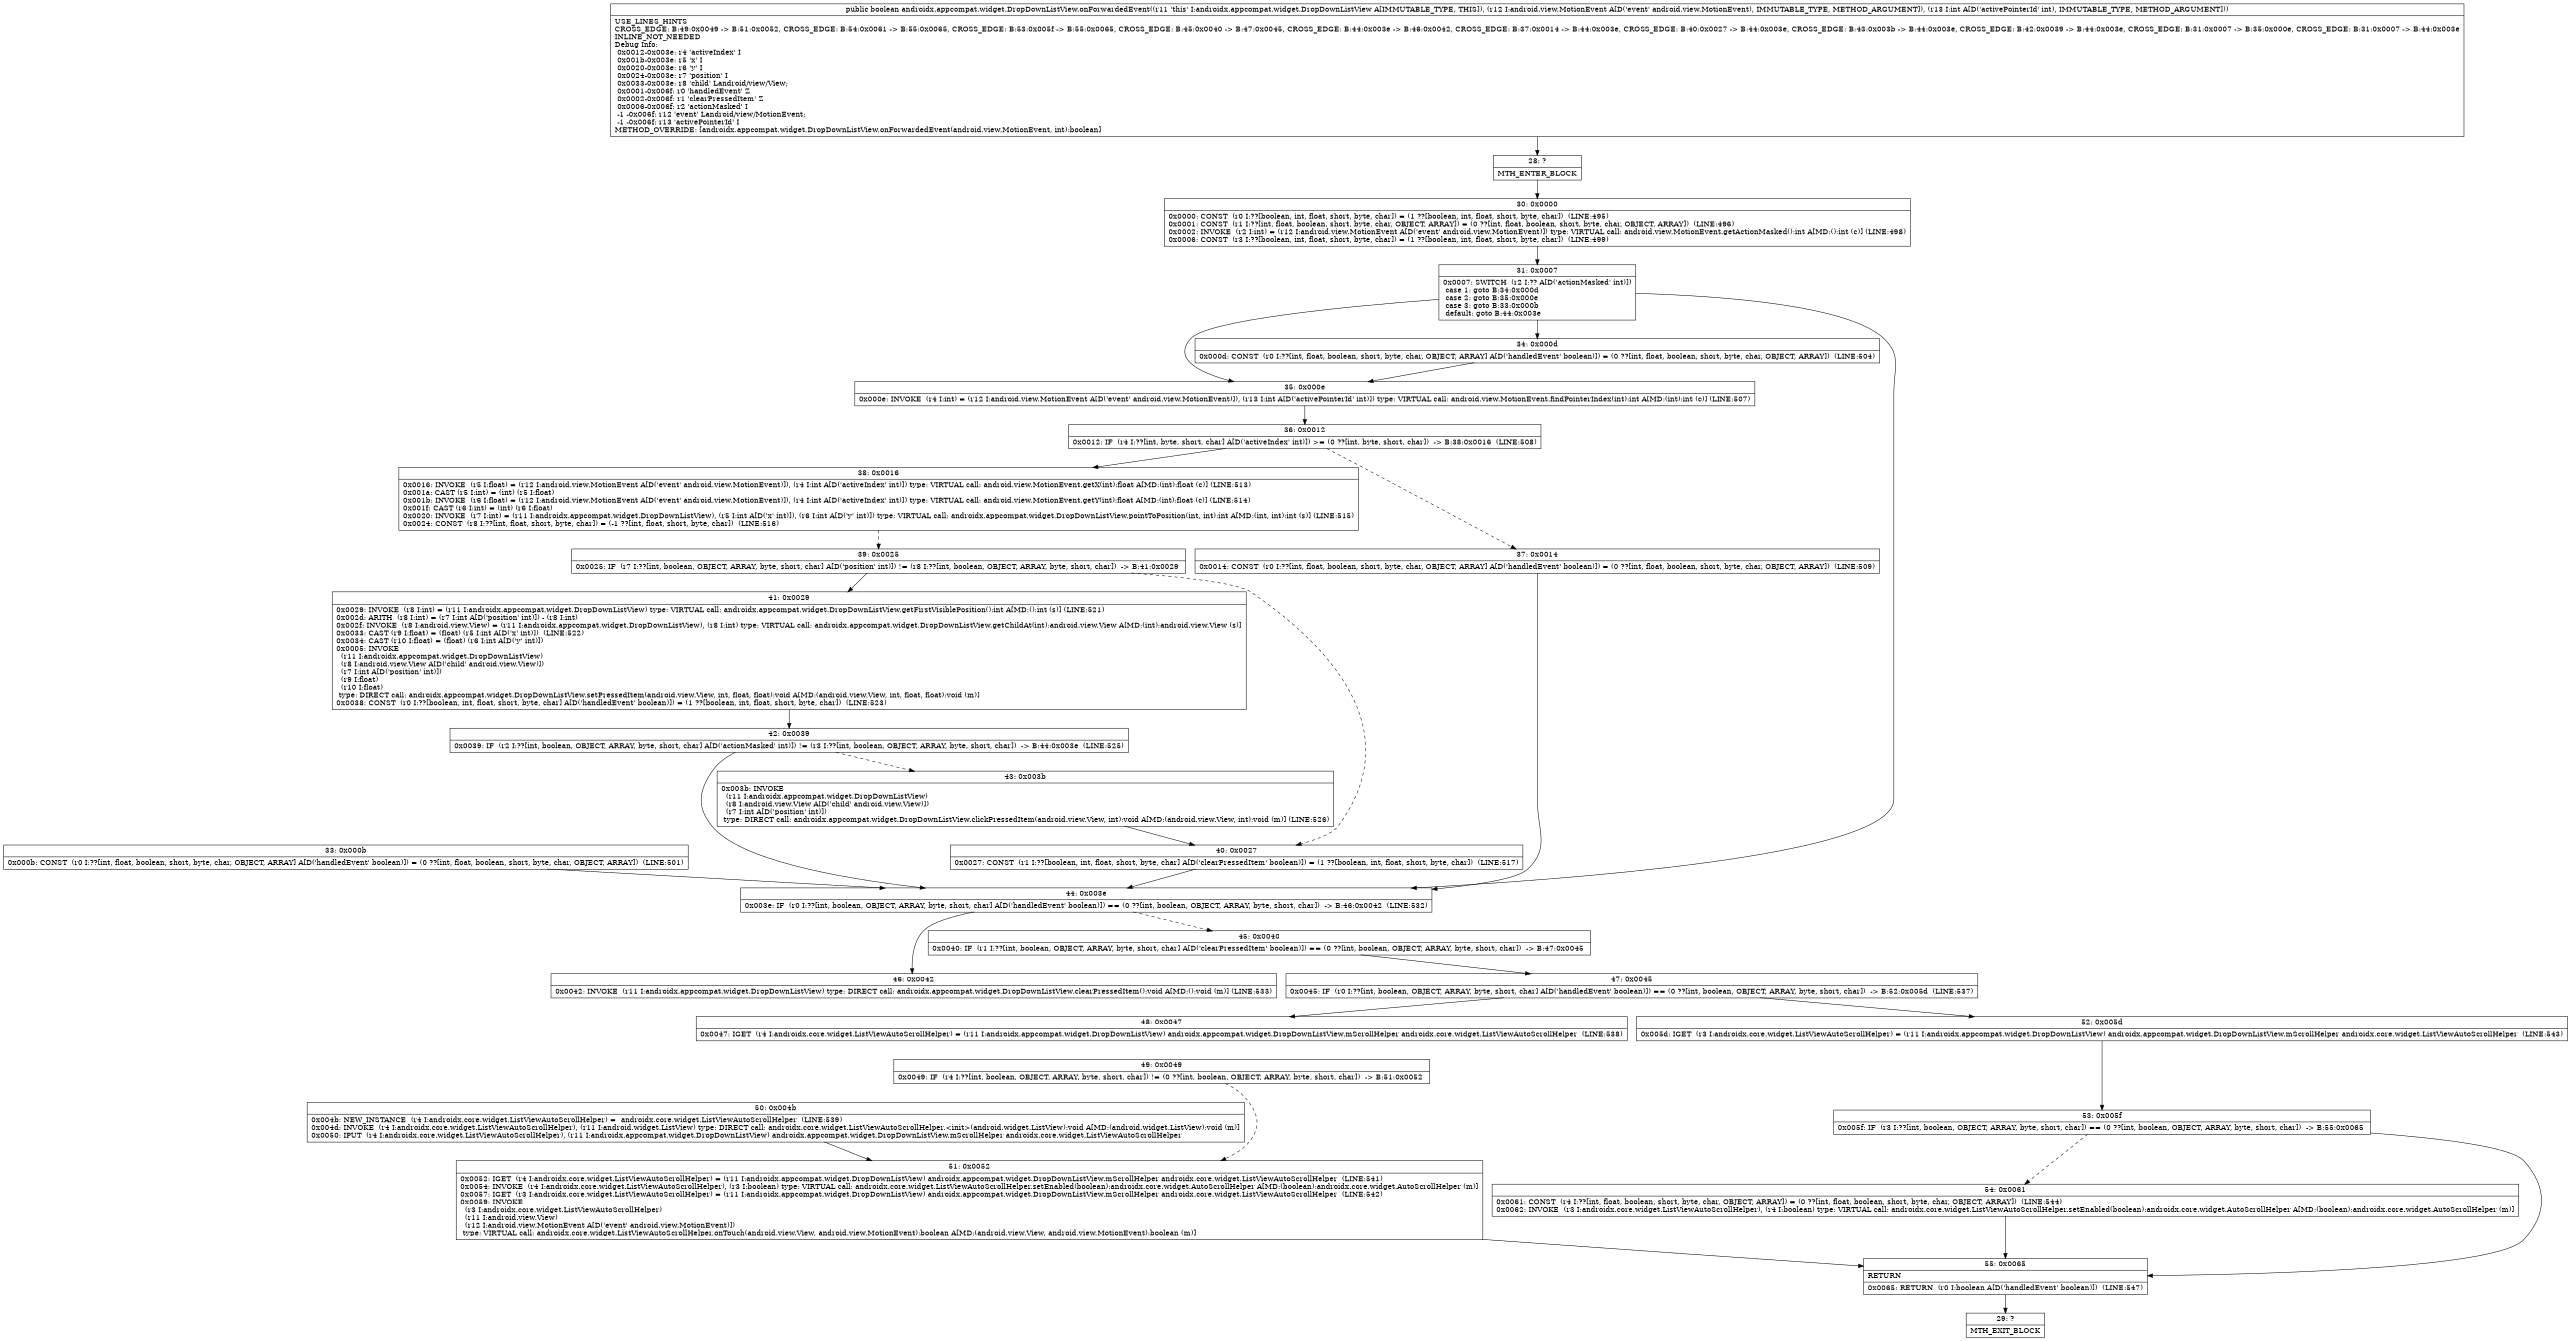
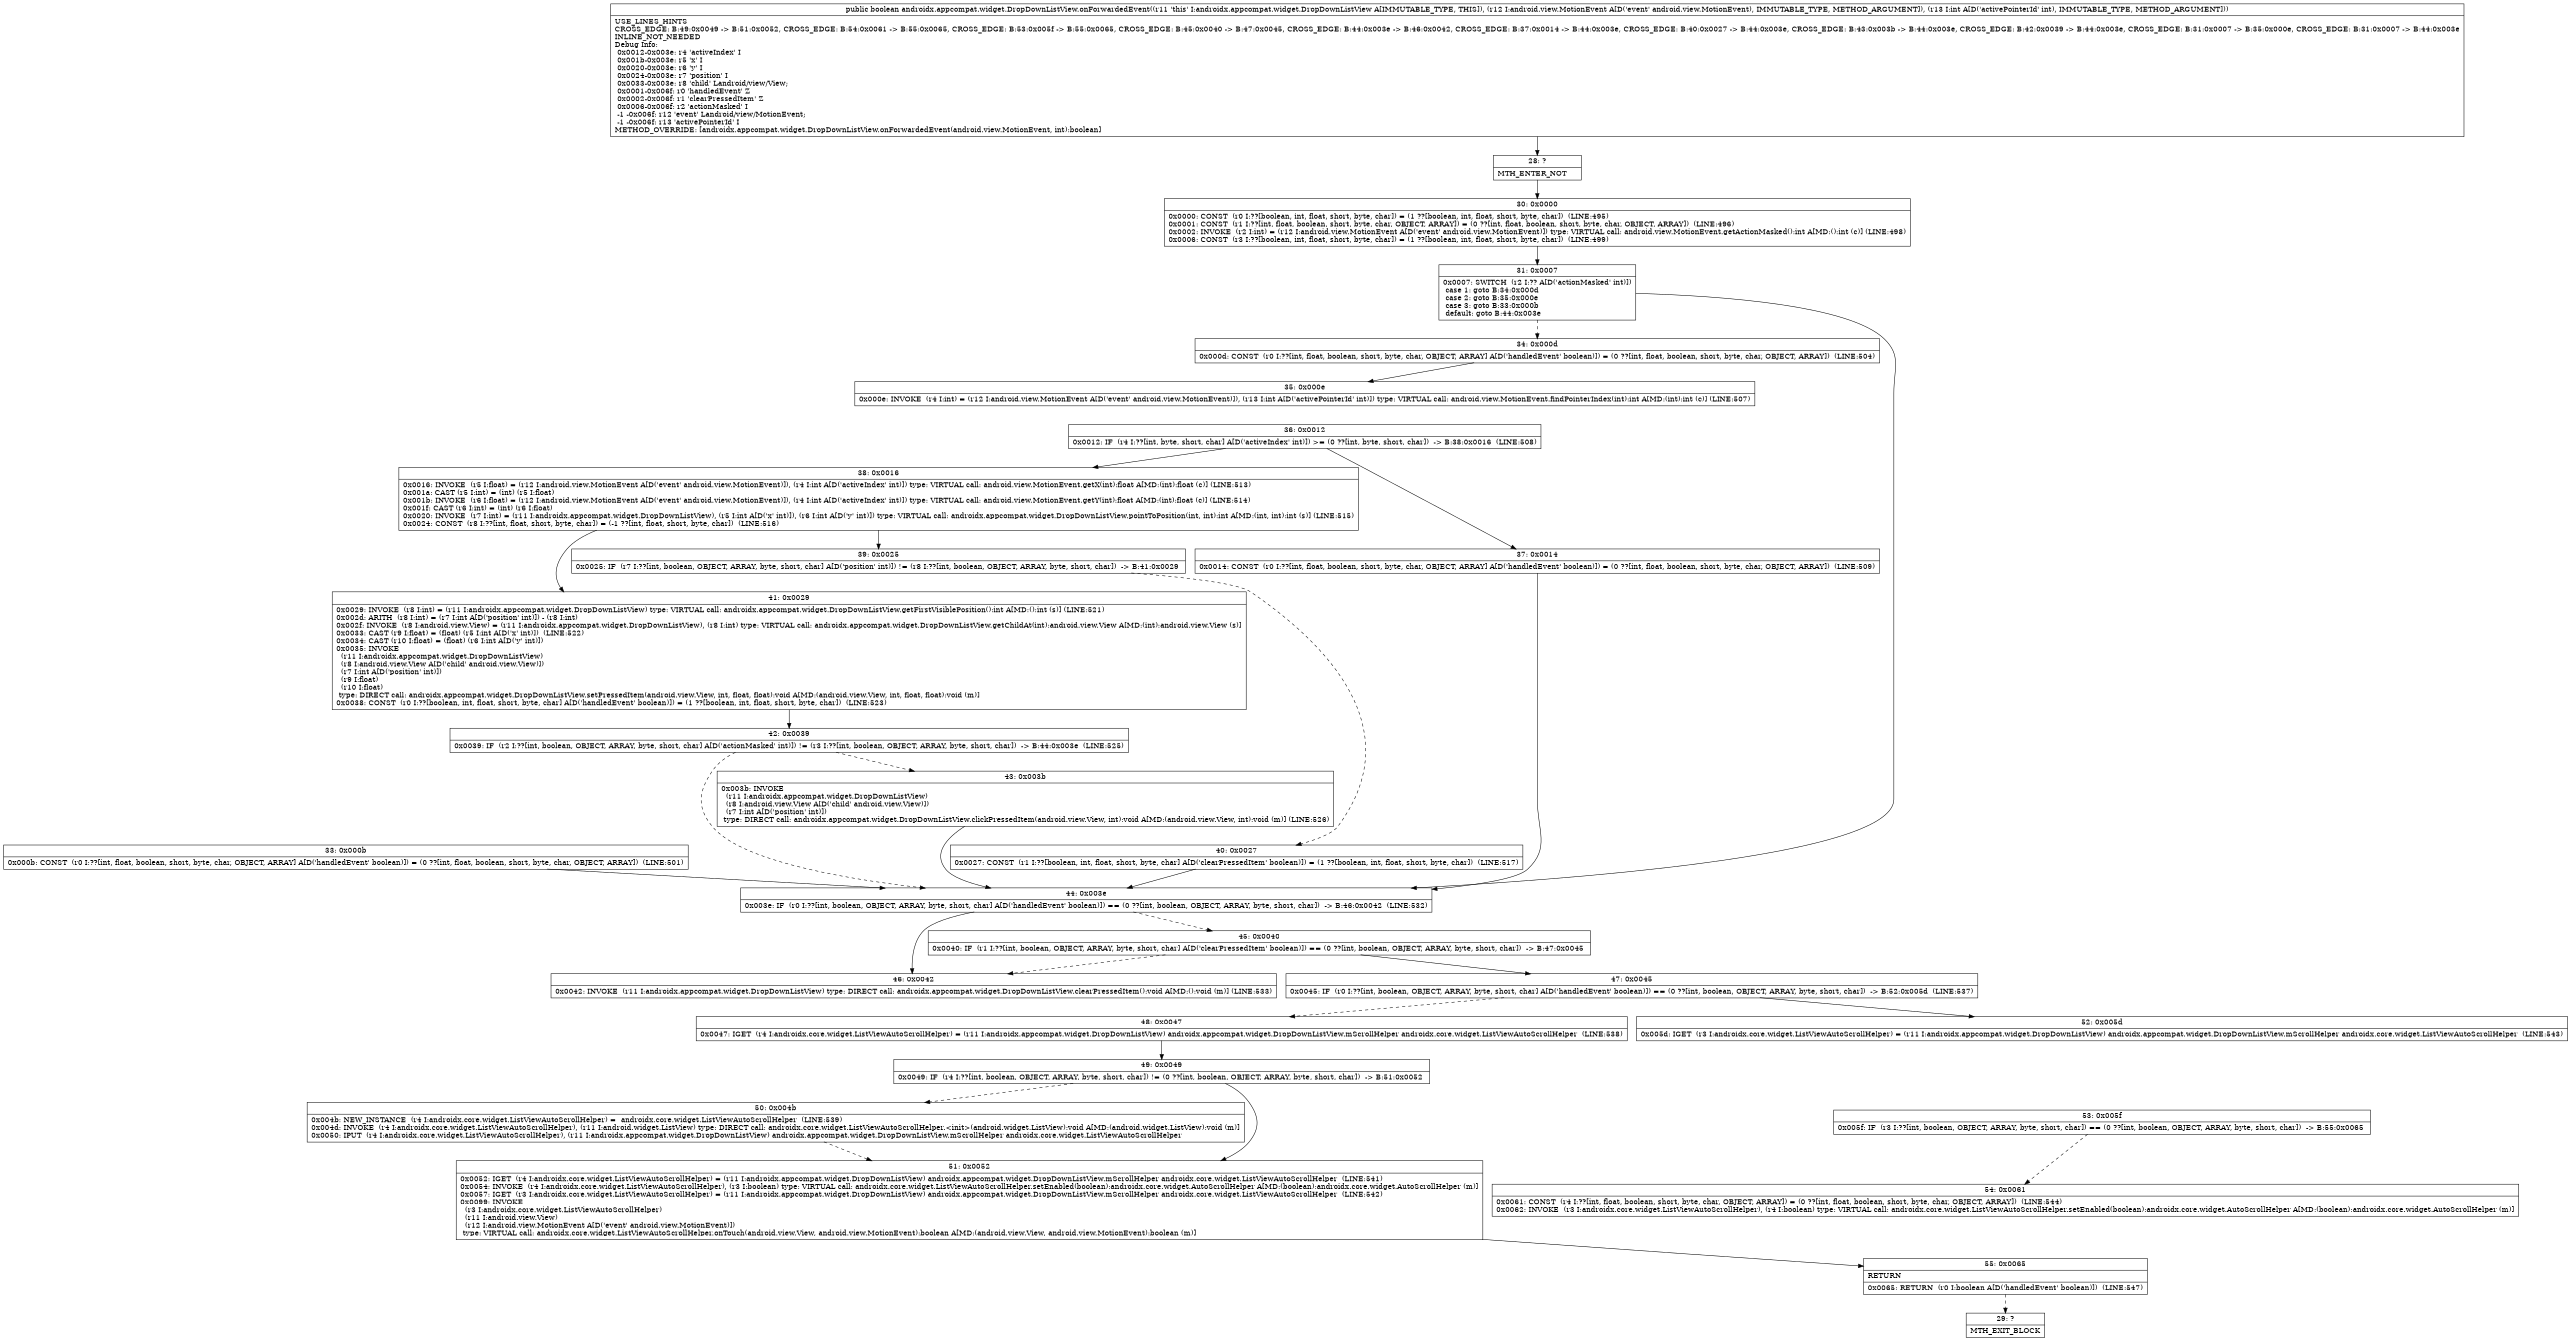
node "28: ?": text "MTH_ENTER_BLOCK" -> "MTH_ENTER_NOT"
edge "31: 0x0007" -> "35: 0x000e": removed
edge "31: 0x0007" -> "34: 0x000d": style solid -> dashed
edge "35: 0x000e" -> "36: 0x0012": removed
edge "36: 0x0012" -> "37: 0x0014": style dashed -> solid
edge "38: 0x0016" -> "39: 0x0025": style dashed -> solid
edge "39: 0x0025" -> "41: 0x0029": now "38: 0x0016" -> "41: 0x0029"
node "41: 0x0029": text "0x0005: INVOKE" -> "0x0035: INVOKE"
edge "43: 0x003b" -> "40: 0x0027": now "43: 0x003b" -> "44: 0x003e"
edge "42: 0x0039" -> "44: 0x003e": style solid -> dashed
edge "45: 0x0040" -> "46: 0x0042": added
edge "47: 0x0045" -> "48: 0x0047": style solid -> dashed
edge "48: 0x0047" -> "49: 0x0049": added
edge "52: 0x005d" -> "53: 0x005f": removed
edge "49: 0x0049" -> "50: 0x004b": added
edge "49: 0x0049" -> "51: 0x0052": style dashed -> solid
edge "50: 0x004b" -> "51: 0x0052": style solid -> dashed
node "51: 0x0052": text "0x0059: INVOKE" -> "0x0099: INVOKE"
edge "54: 0x0061" -> "55: 0x0065": removed
edge "53: 0x005f" -> "55: 0x0065": removed
edge "55: 0x0065" -> "29: ?": style solid -> dashed
